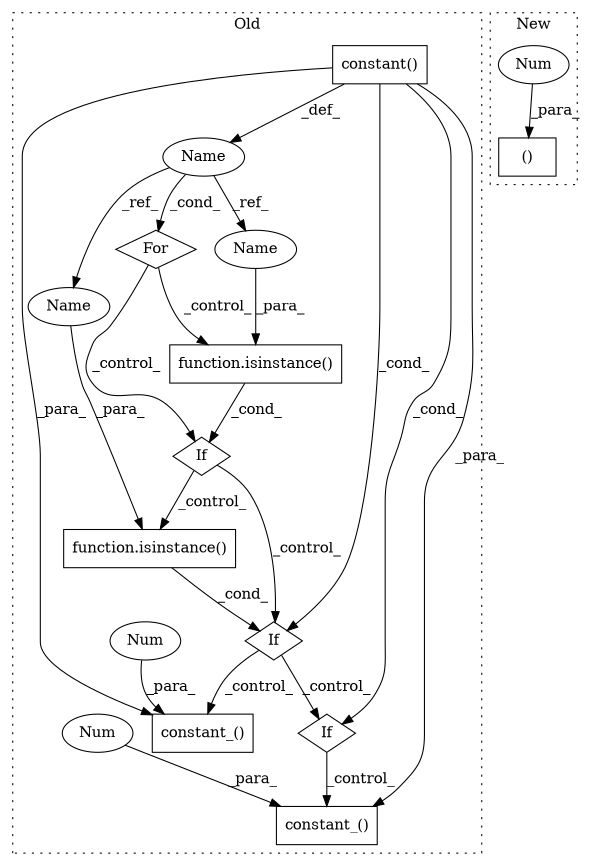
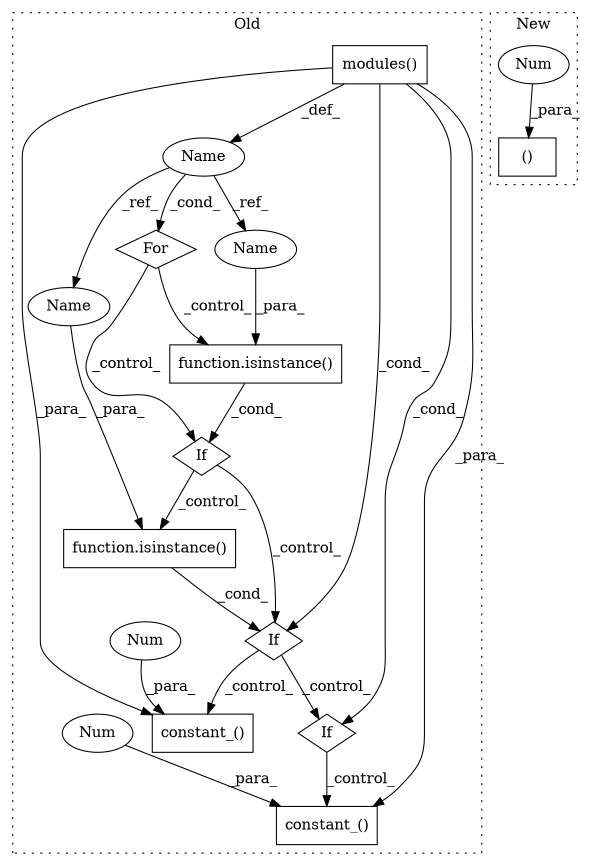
node "constant()": label "constant()" -> "modules()"
